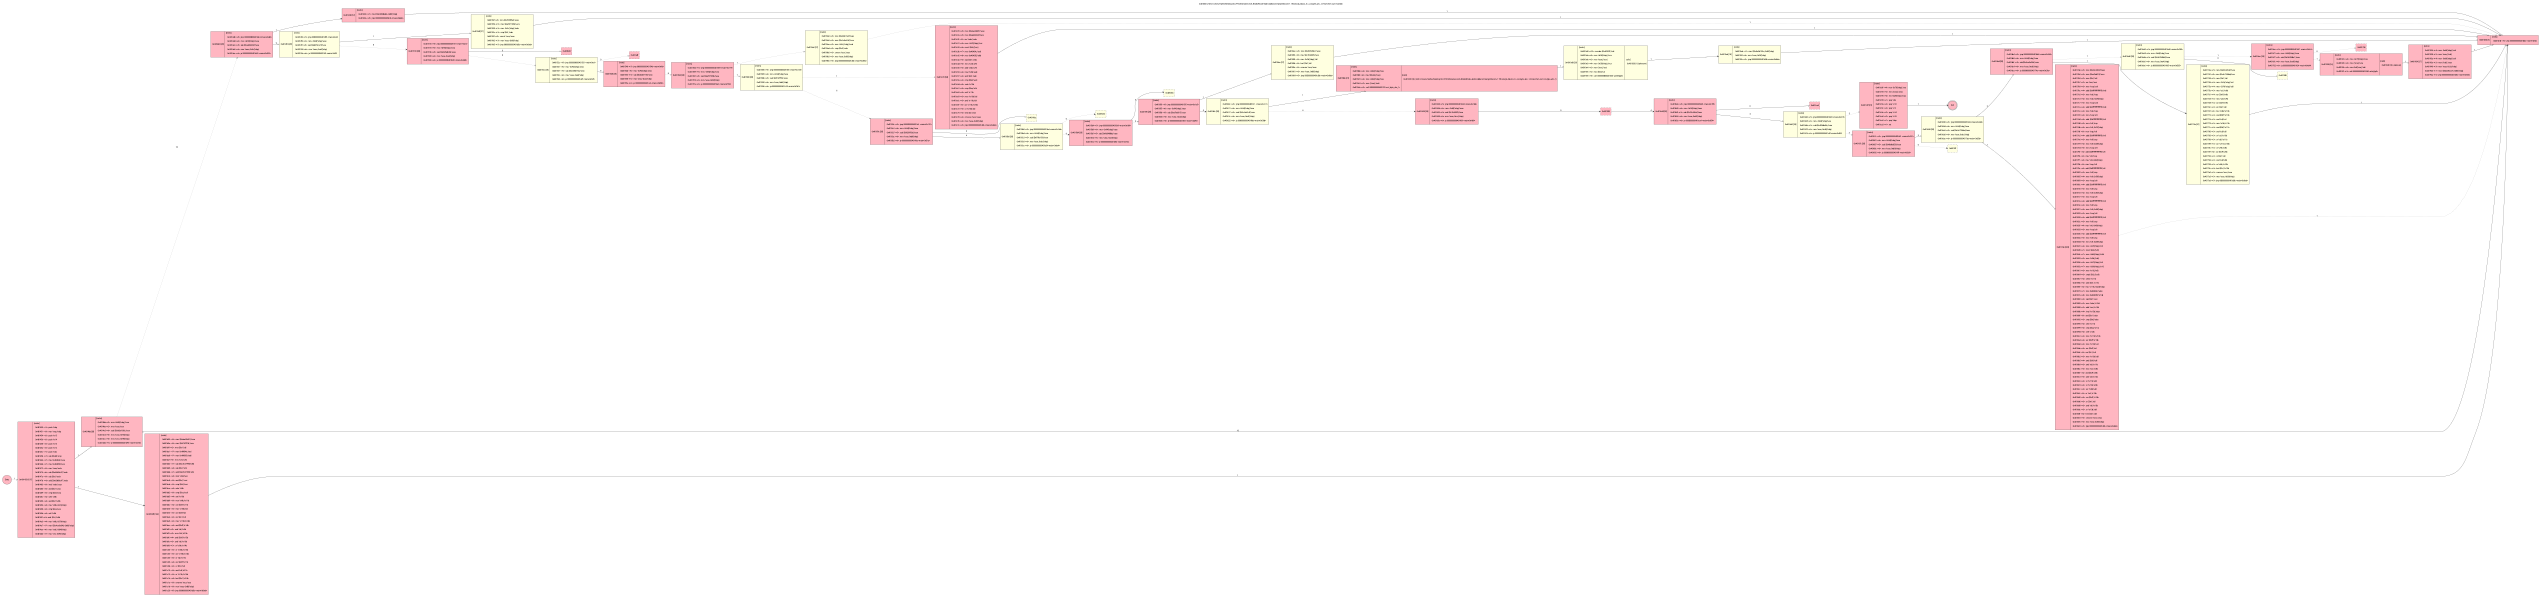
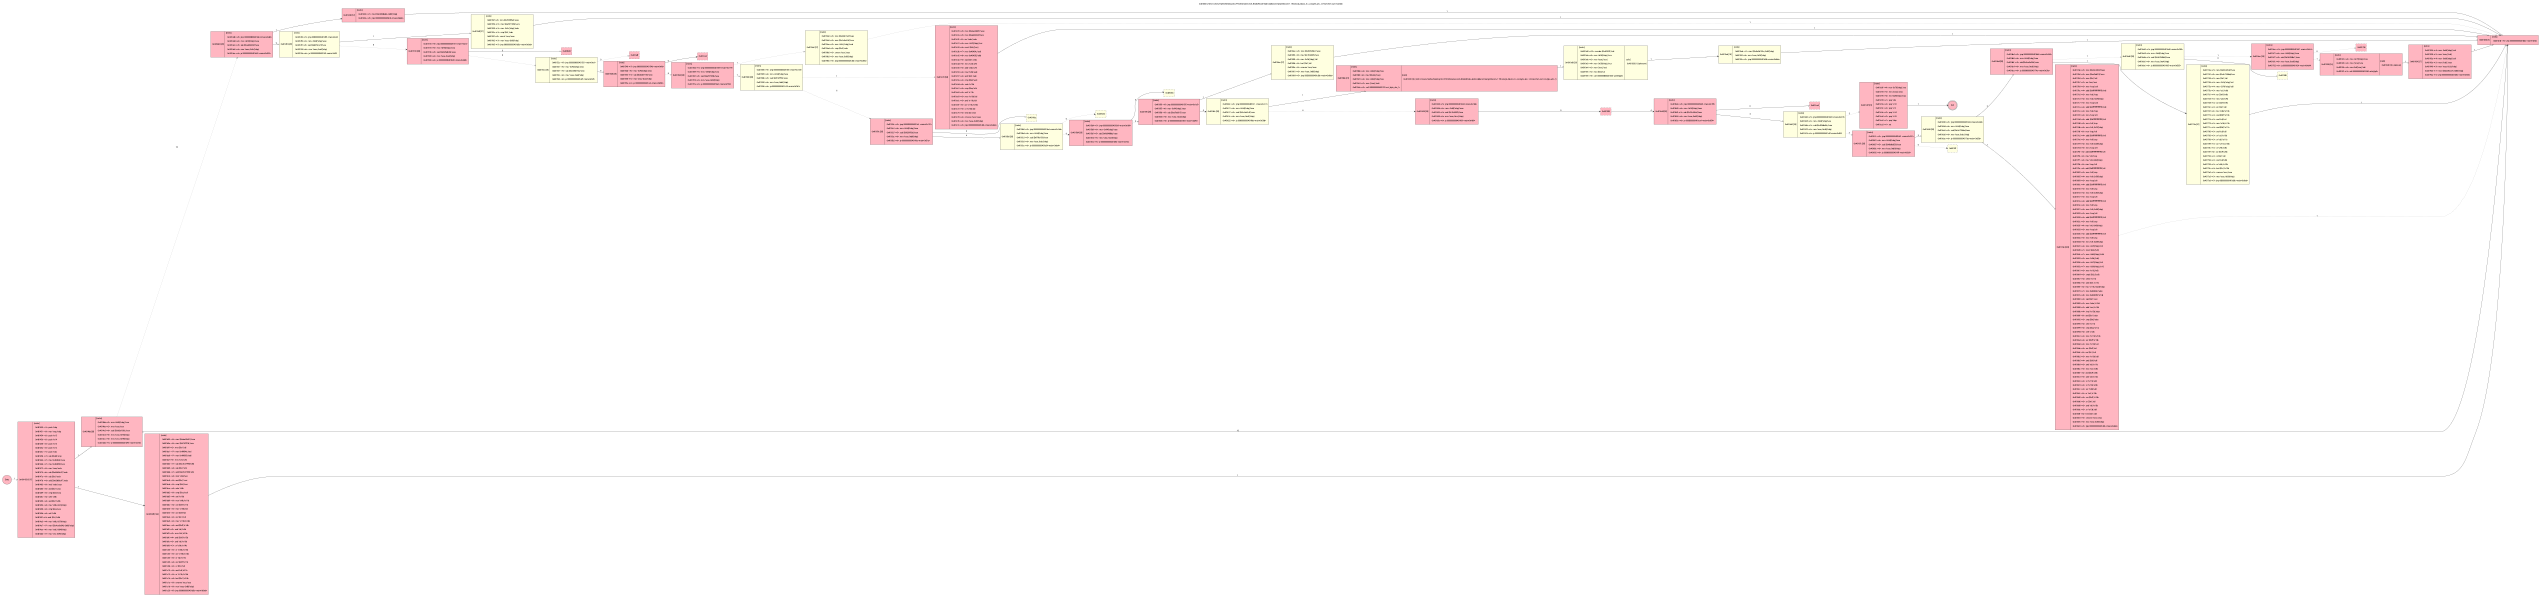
node "0x401ce6": added
